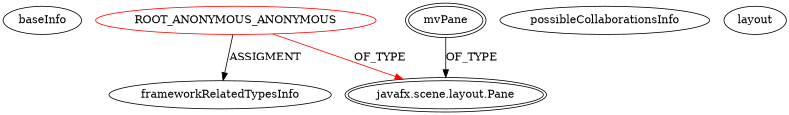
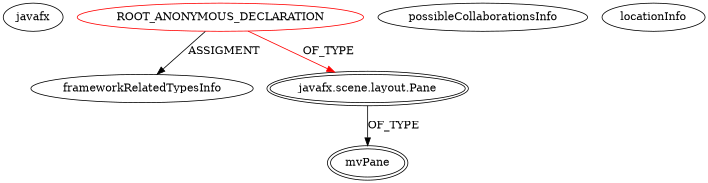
node "baseInfo": label "baseInfo" -> "javafx"
node "ROOT_ANONYMOUS_ANONYMOUS": label "ROOT_ANONYMOUS_ANONYMOUS" -> "ROOT_ANONYMOUS_DECLARATION"
node "layout": label "layout" -> "locationInfo"
edge "mvPane" -> "javafx.scene.layout.Pane": reversed
